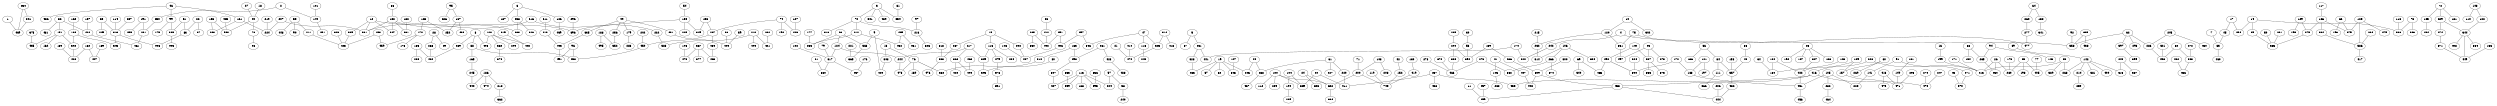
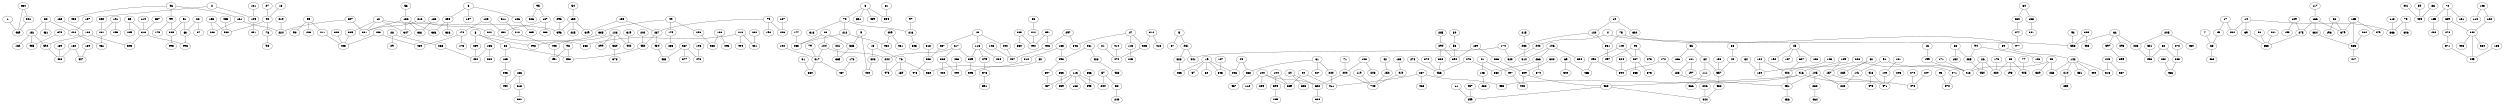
edge "49" -- "401": removed
node "474": removed
node "194": label "194" -> "594"
